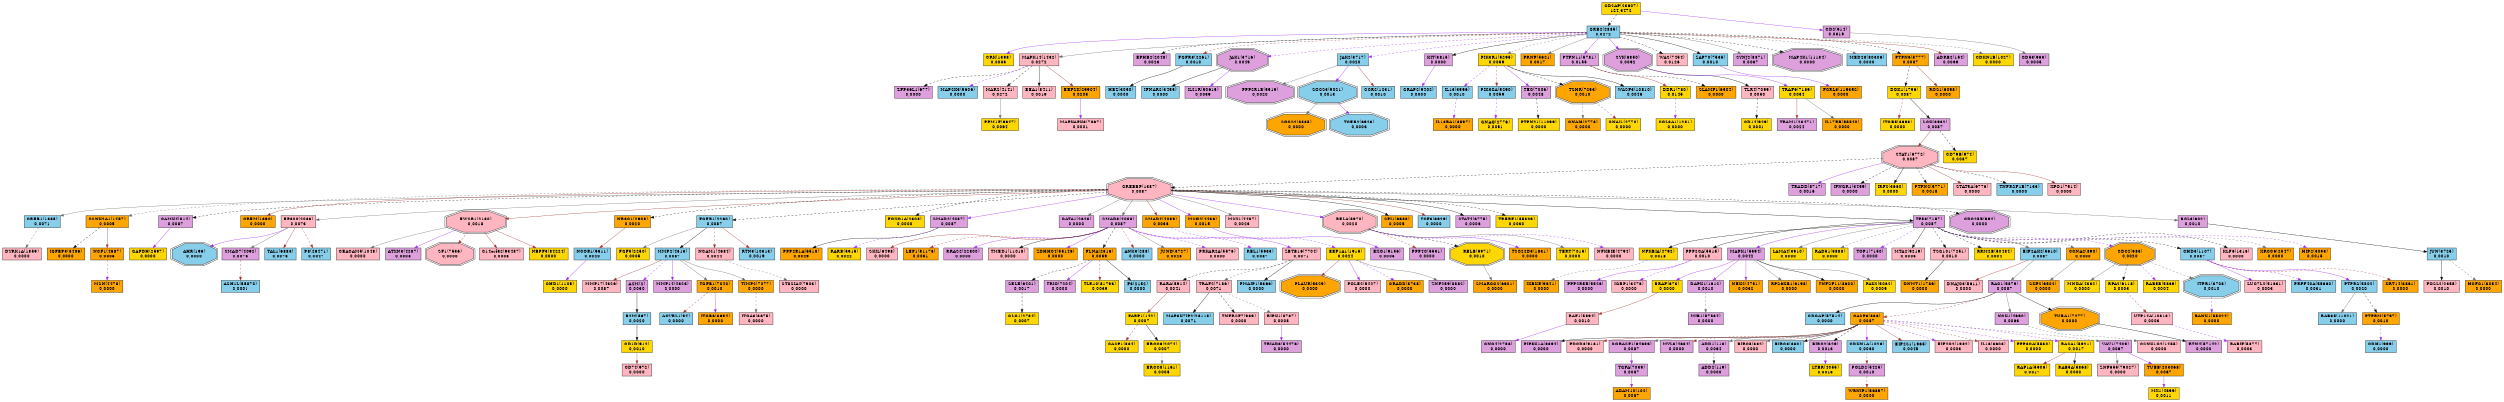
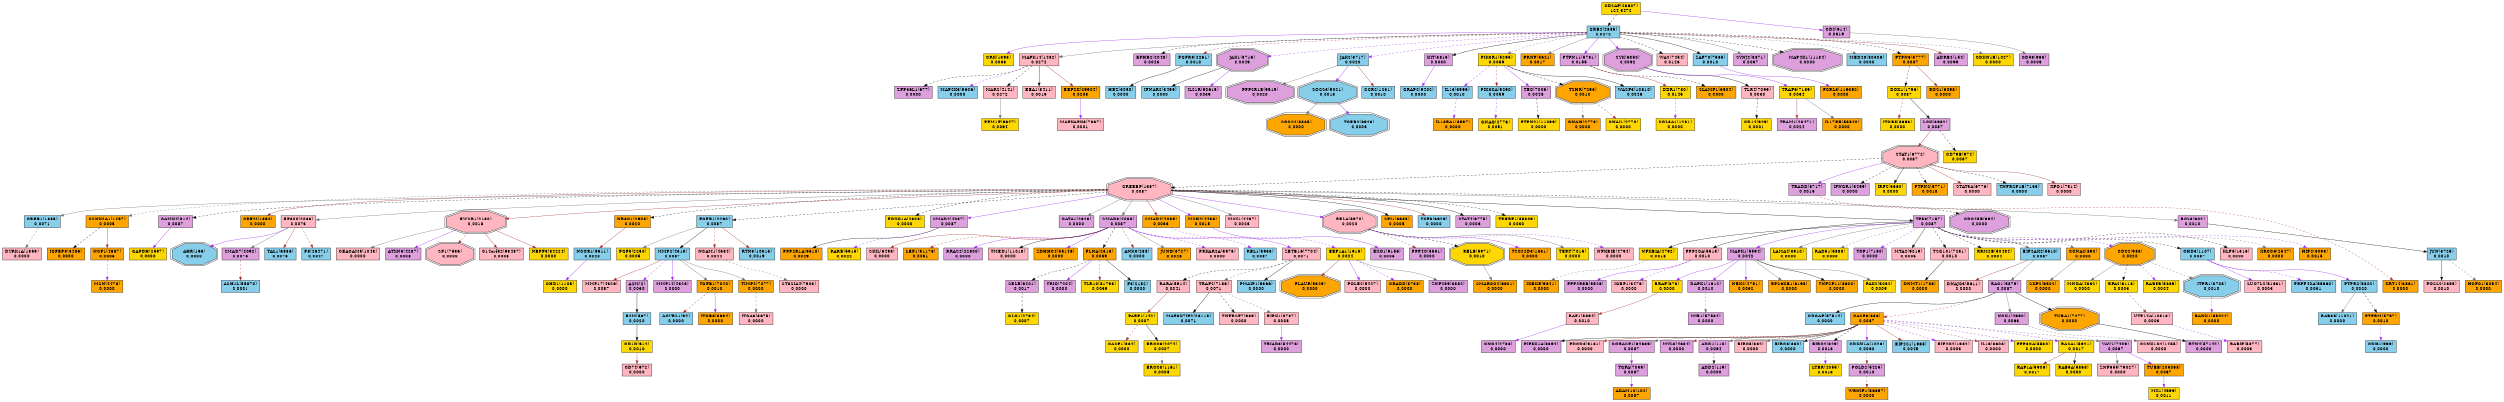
edge "CHD3(1107) 0,0087" -> "KRT14(3861) 0,0000": now "TRADD(8717) 0,0016" -> "KRT14(3861) 0,0000"
